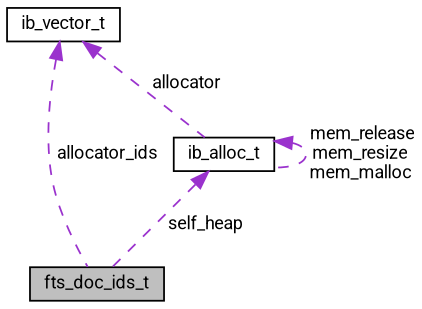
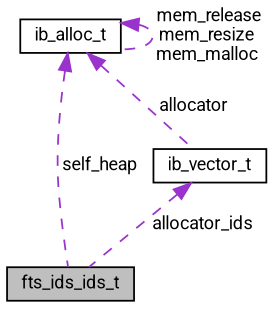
edge "ib_alloc_t" -> "ib_vector_t": reversed
node "fts_doc_ids_t": label "fts_doc_ids_t" -> "fts_ids_ids_t"
